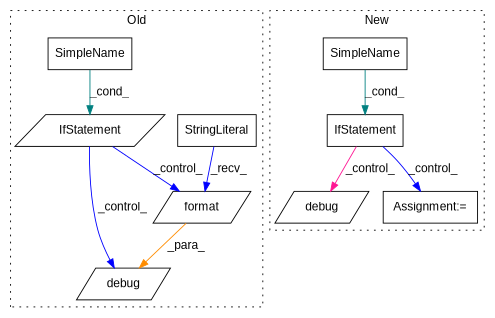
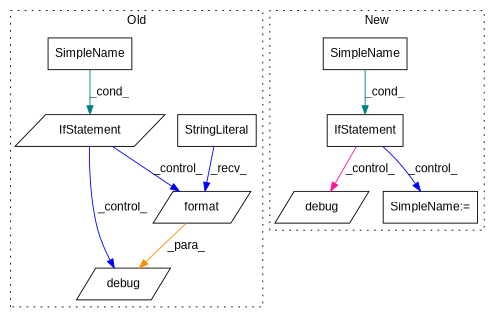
node "Assignment:=": label "Assignment:=" -> "SimpleName:="
